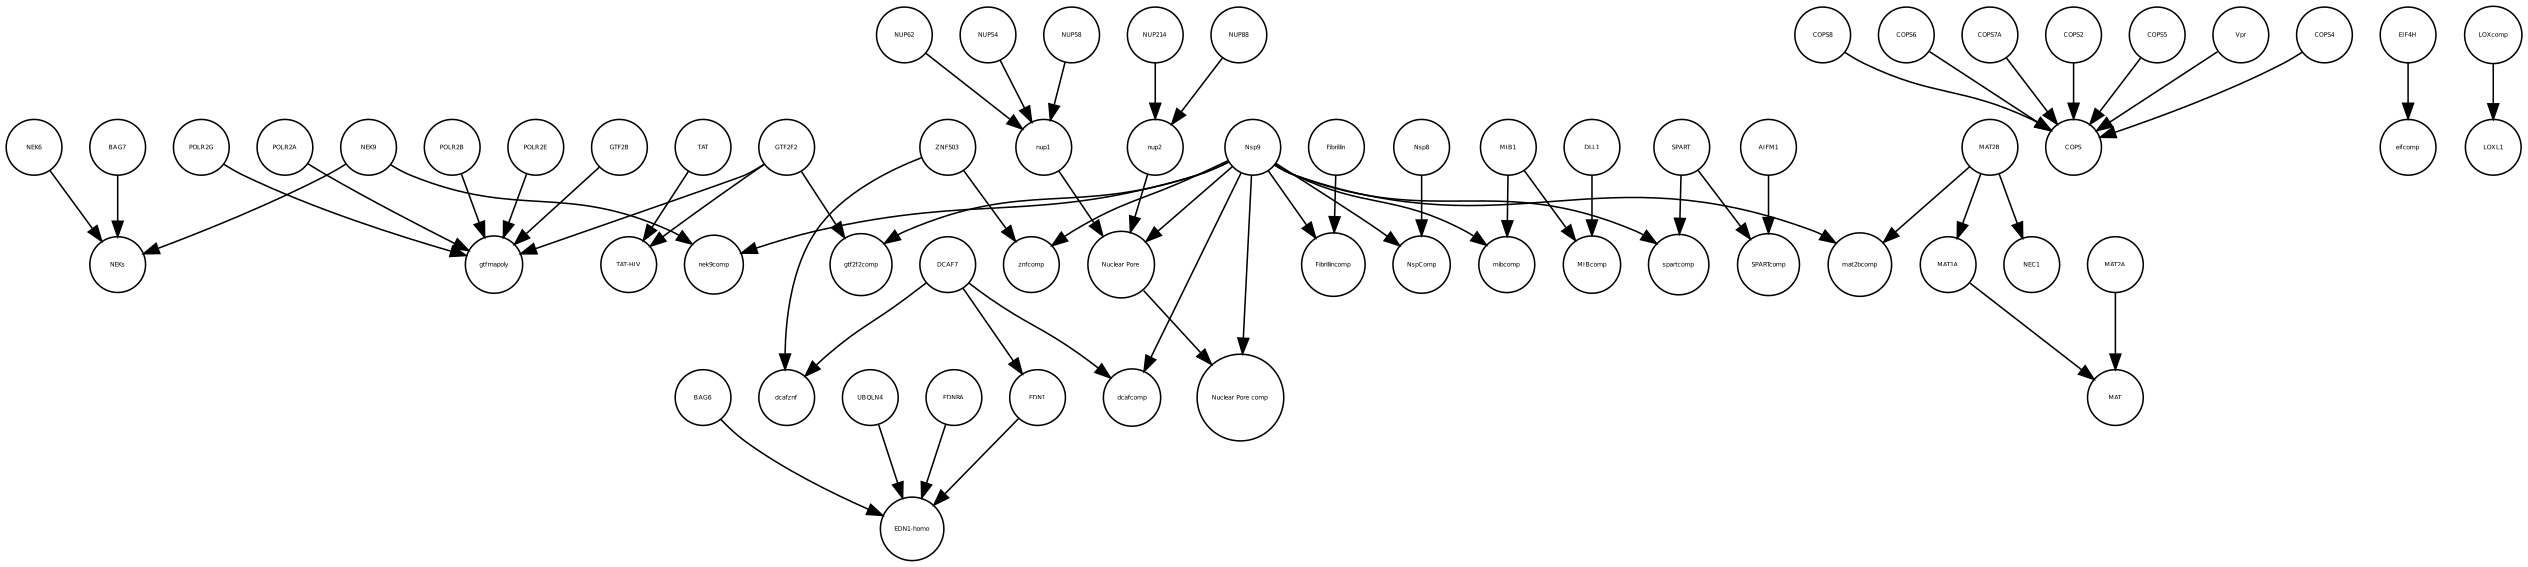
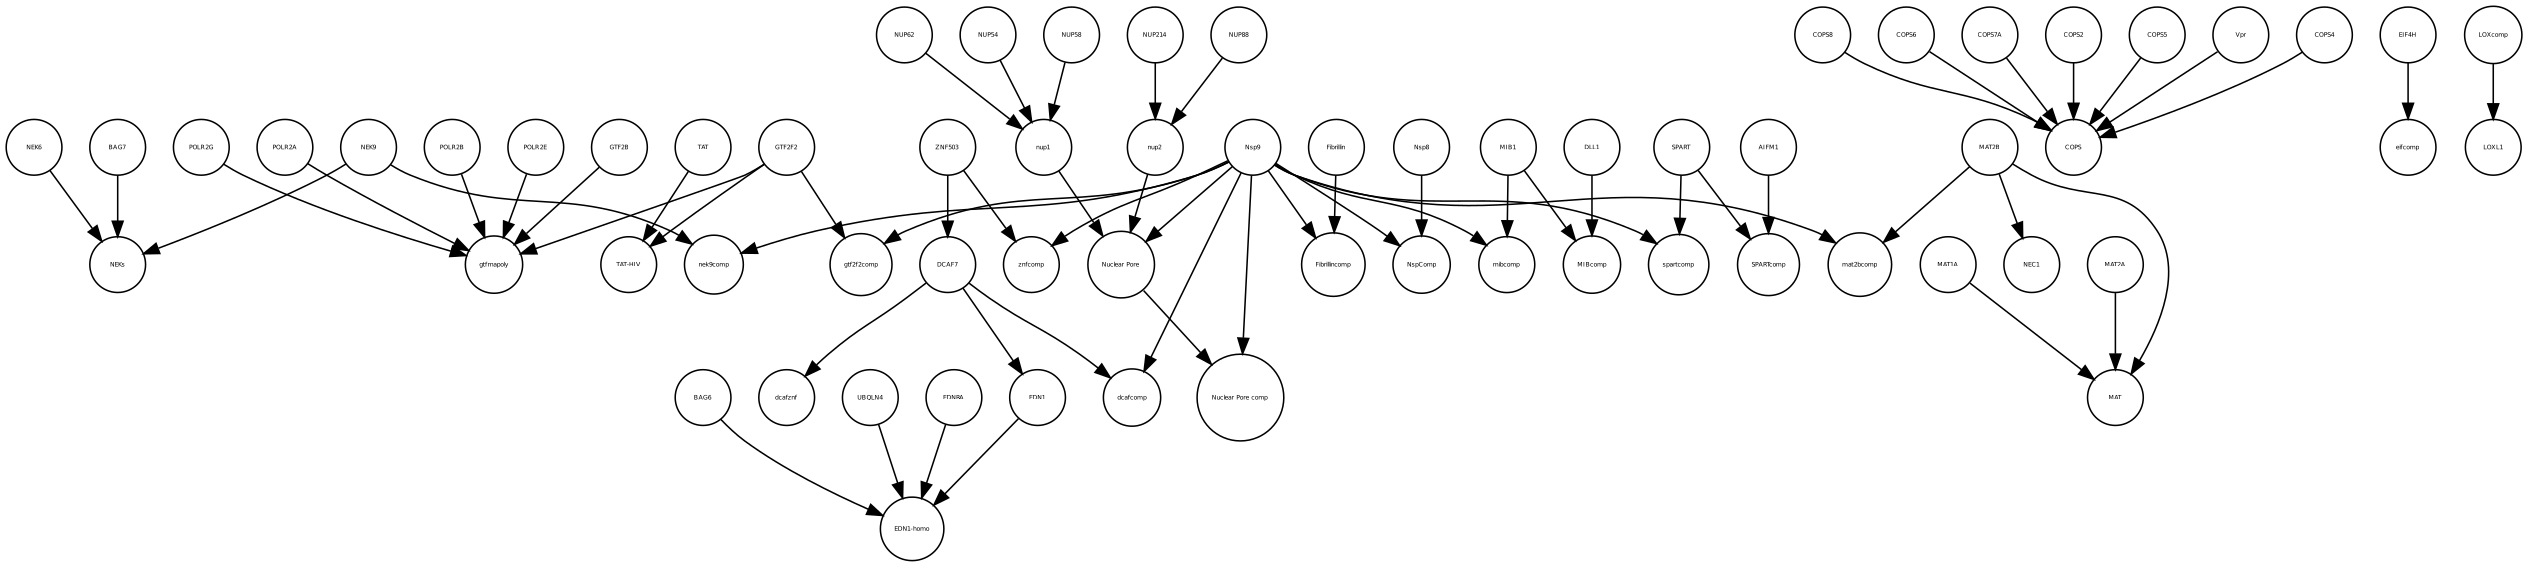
edge "MAT2B" -> "MAT1A": now "MAT2B" -> "MAT"
edge "ZNF503" -> "dcafznf": now "ZNF503" -> "DCAF7"
